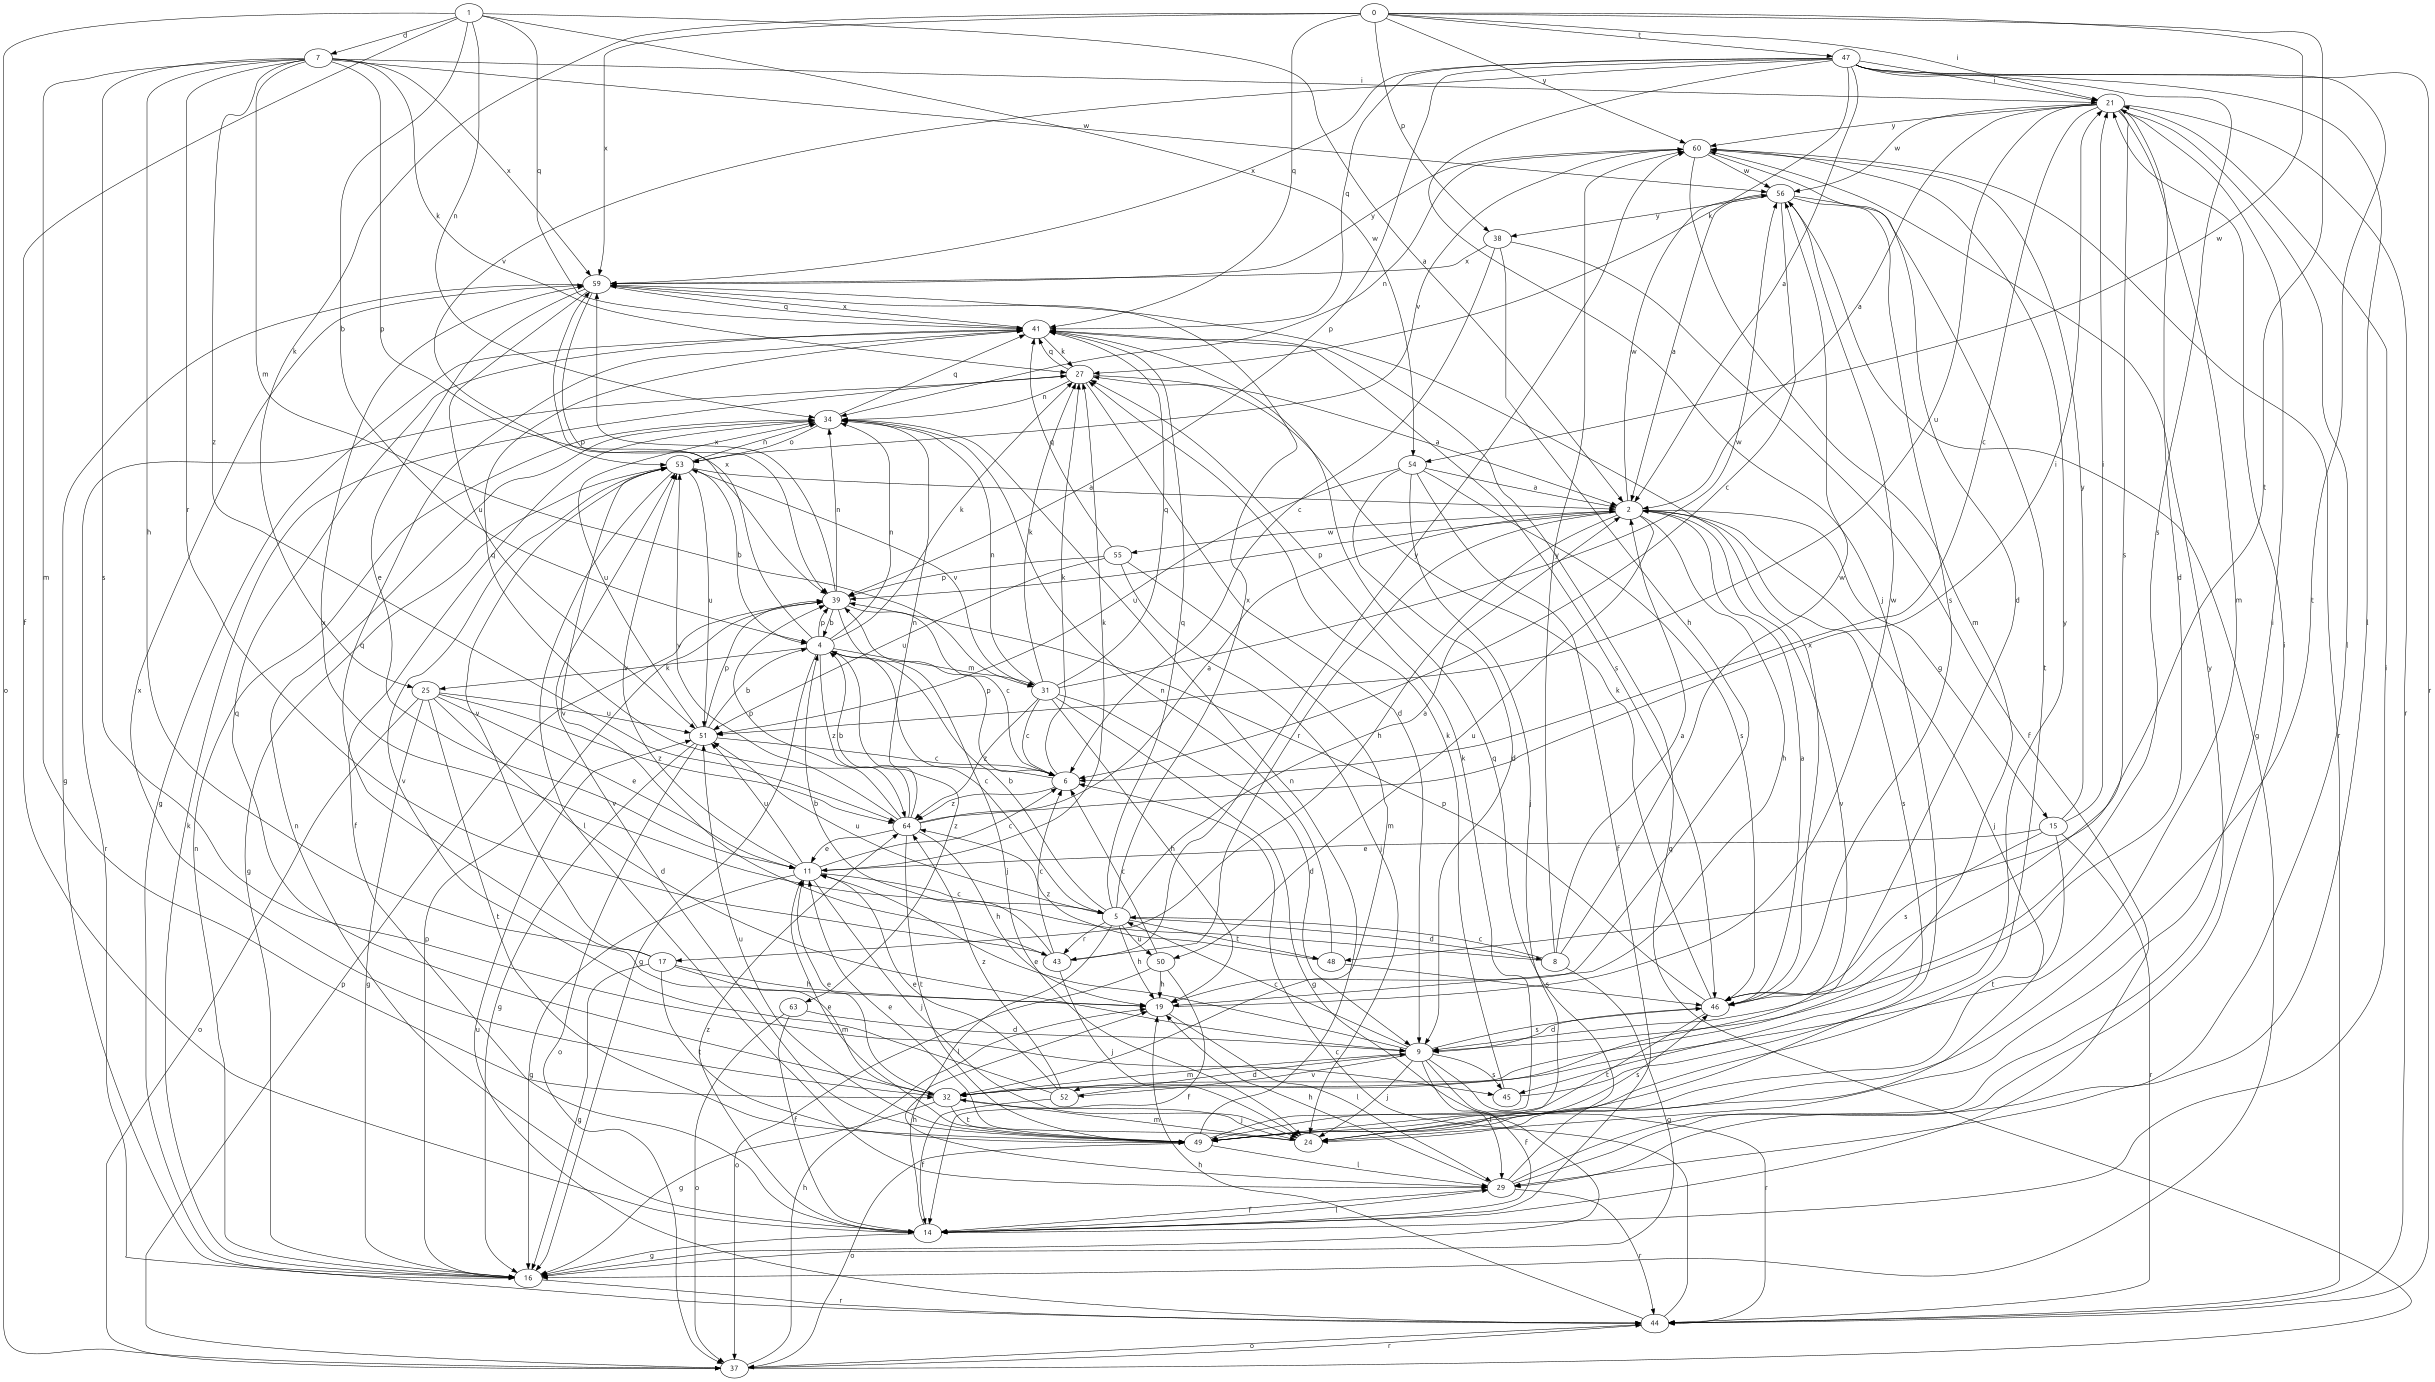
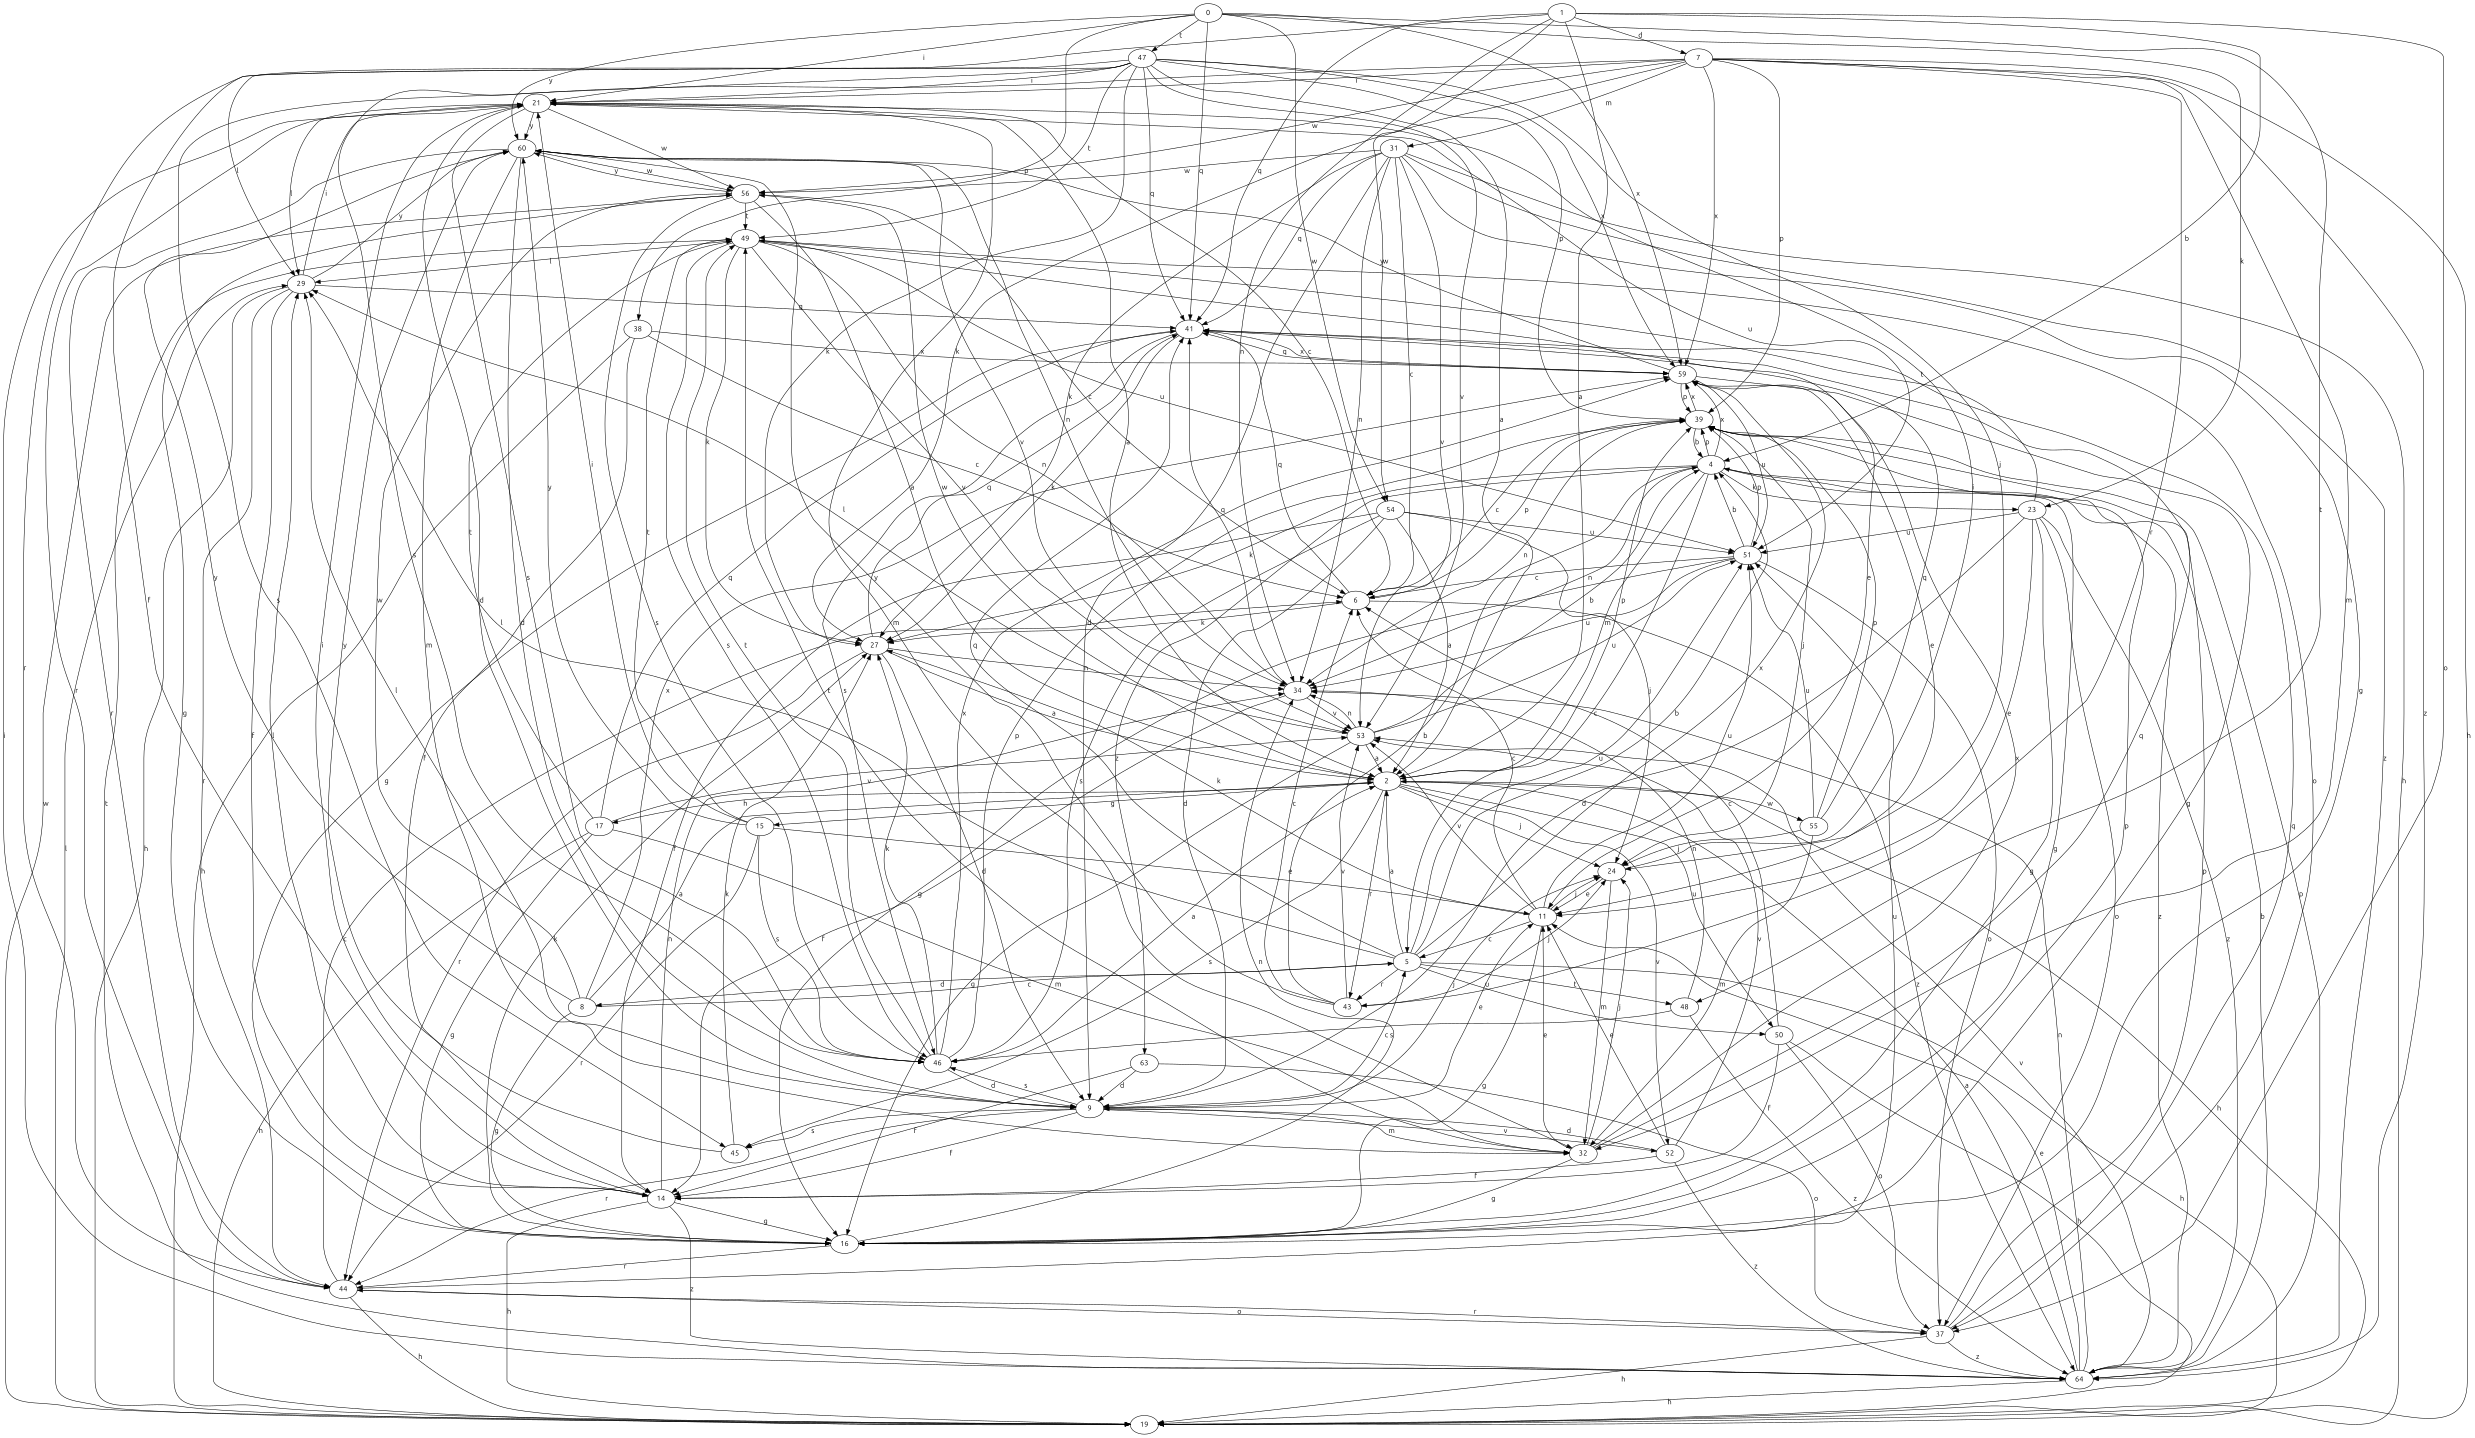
edge "56" -> "38": now "56" -> "60"
edge "34" -> "53": label "o" -> "v"
edge "4" -> "31": now "4" -> "2"
node "25": label "25" -> "23"
edge "37" -> "64": added, label "z"
